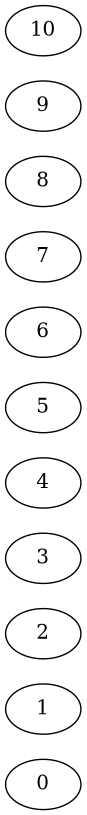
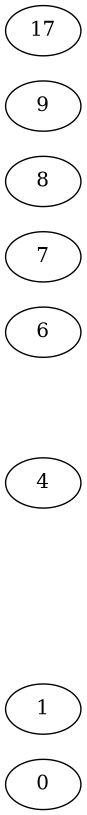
node "10": label "10" -> "17"
node "5": removed
node "3": removed
node "2": removed
